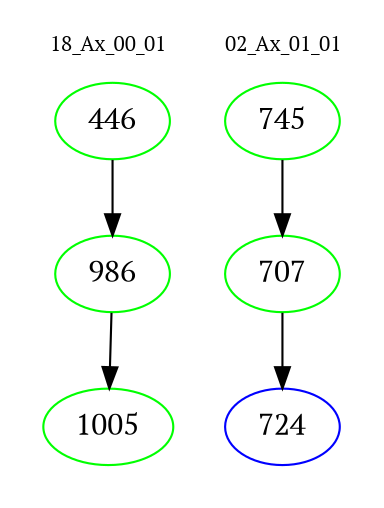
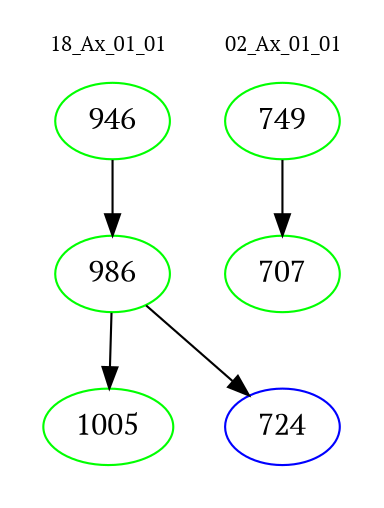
cluster "18_Ax_00_01": label "18_Ax_00_01" -> "18_Ax_01_01"
node "446": label "446" -> "946"
node "745": label "745" -> "749"
edge "707" -> "724": now "986" -> "724"
